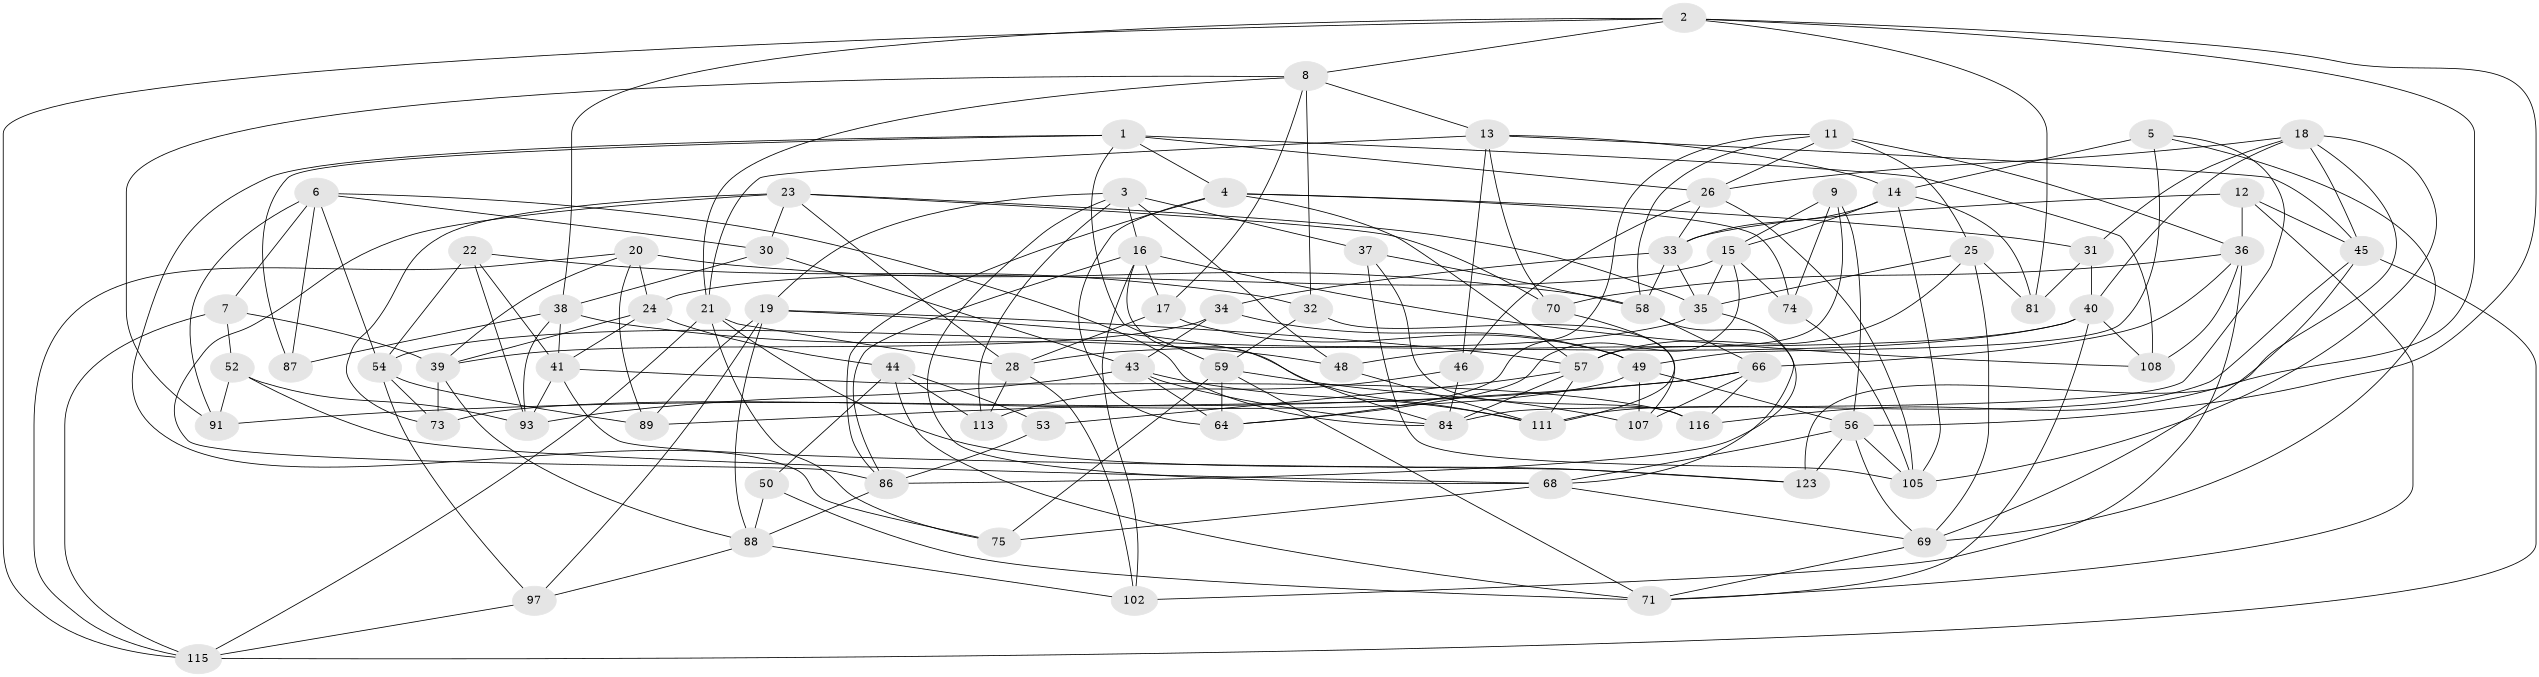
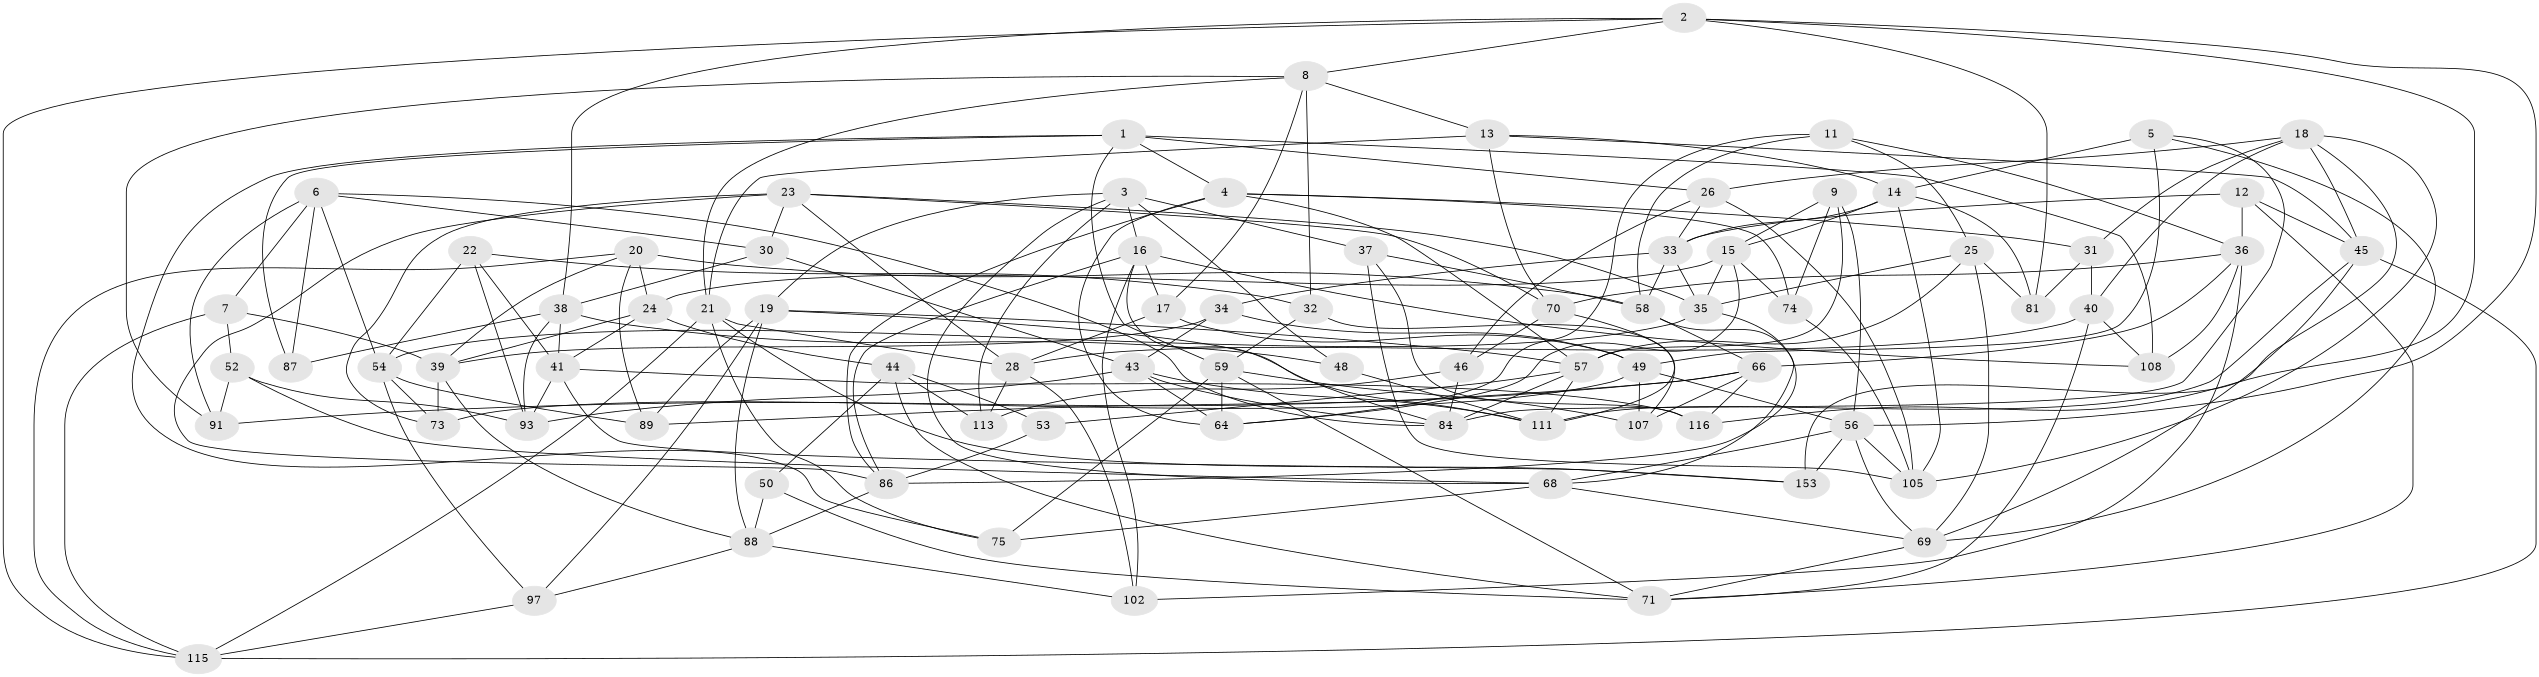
edge "11" -- "26": removed
edge "13" -- "46": now "70" -- "46"
edge "40" -- "48": removed
node "123": label "123" -> "153"
